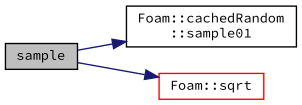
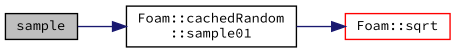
edge "sample" -> "Foam::sqrt": now "Foam::cachedRandom ::sample01" -> "Foam::sqrt"
